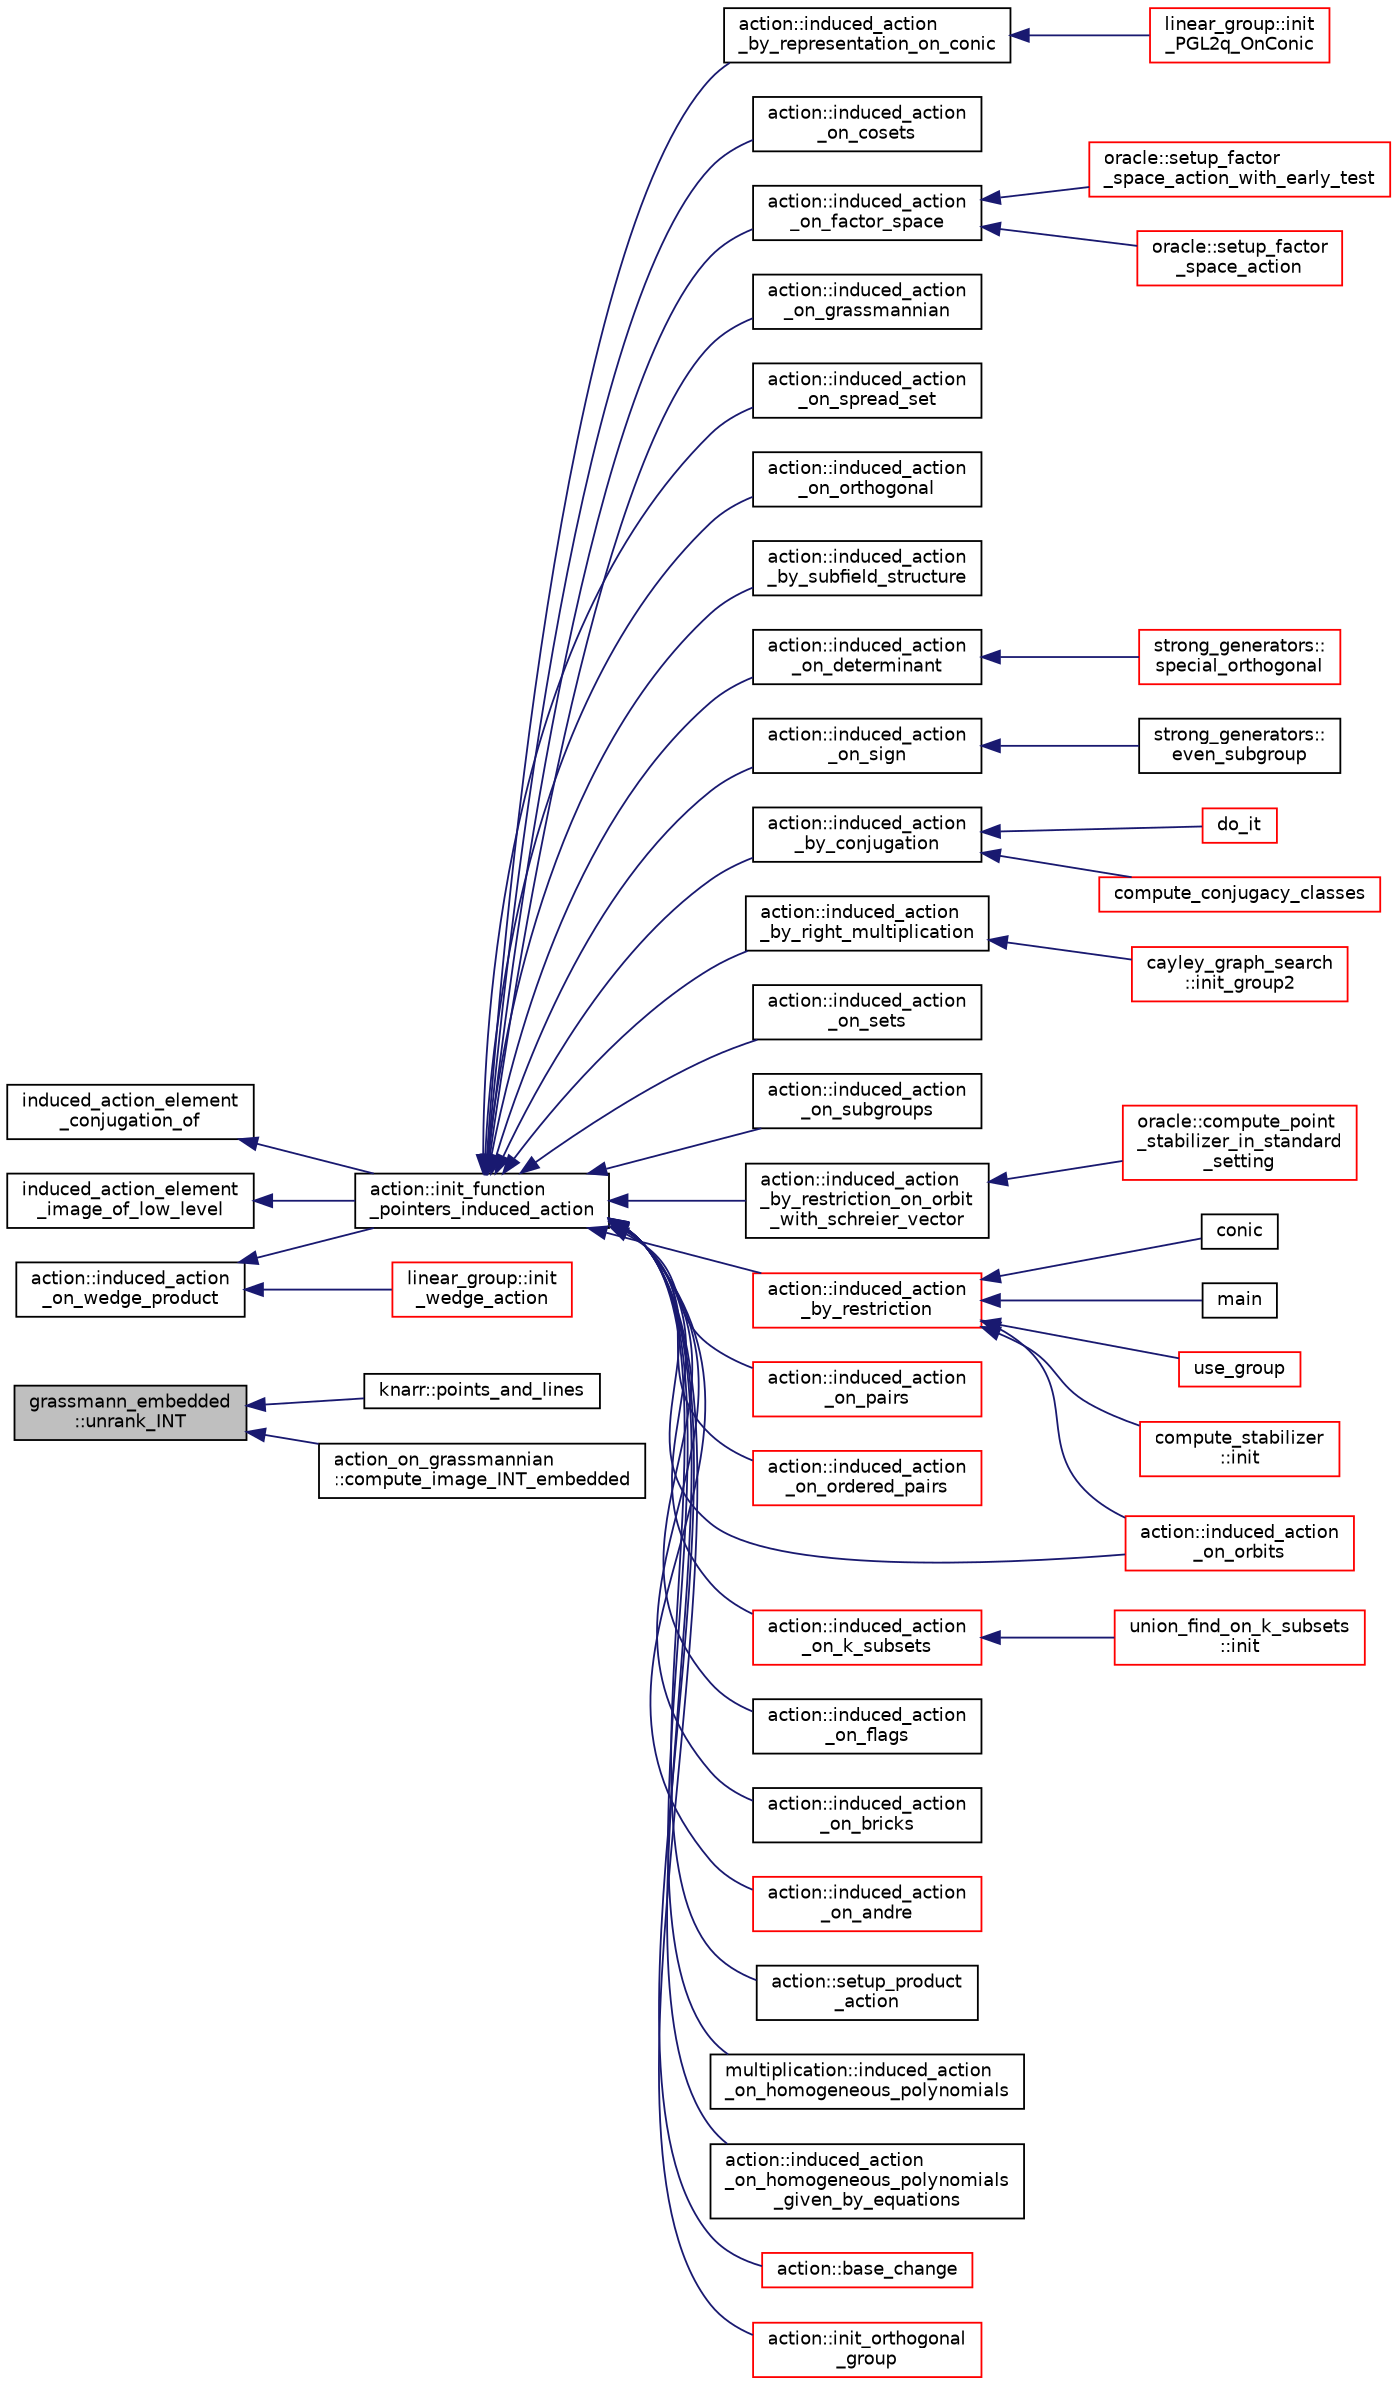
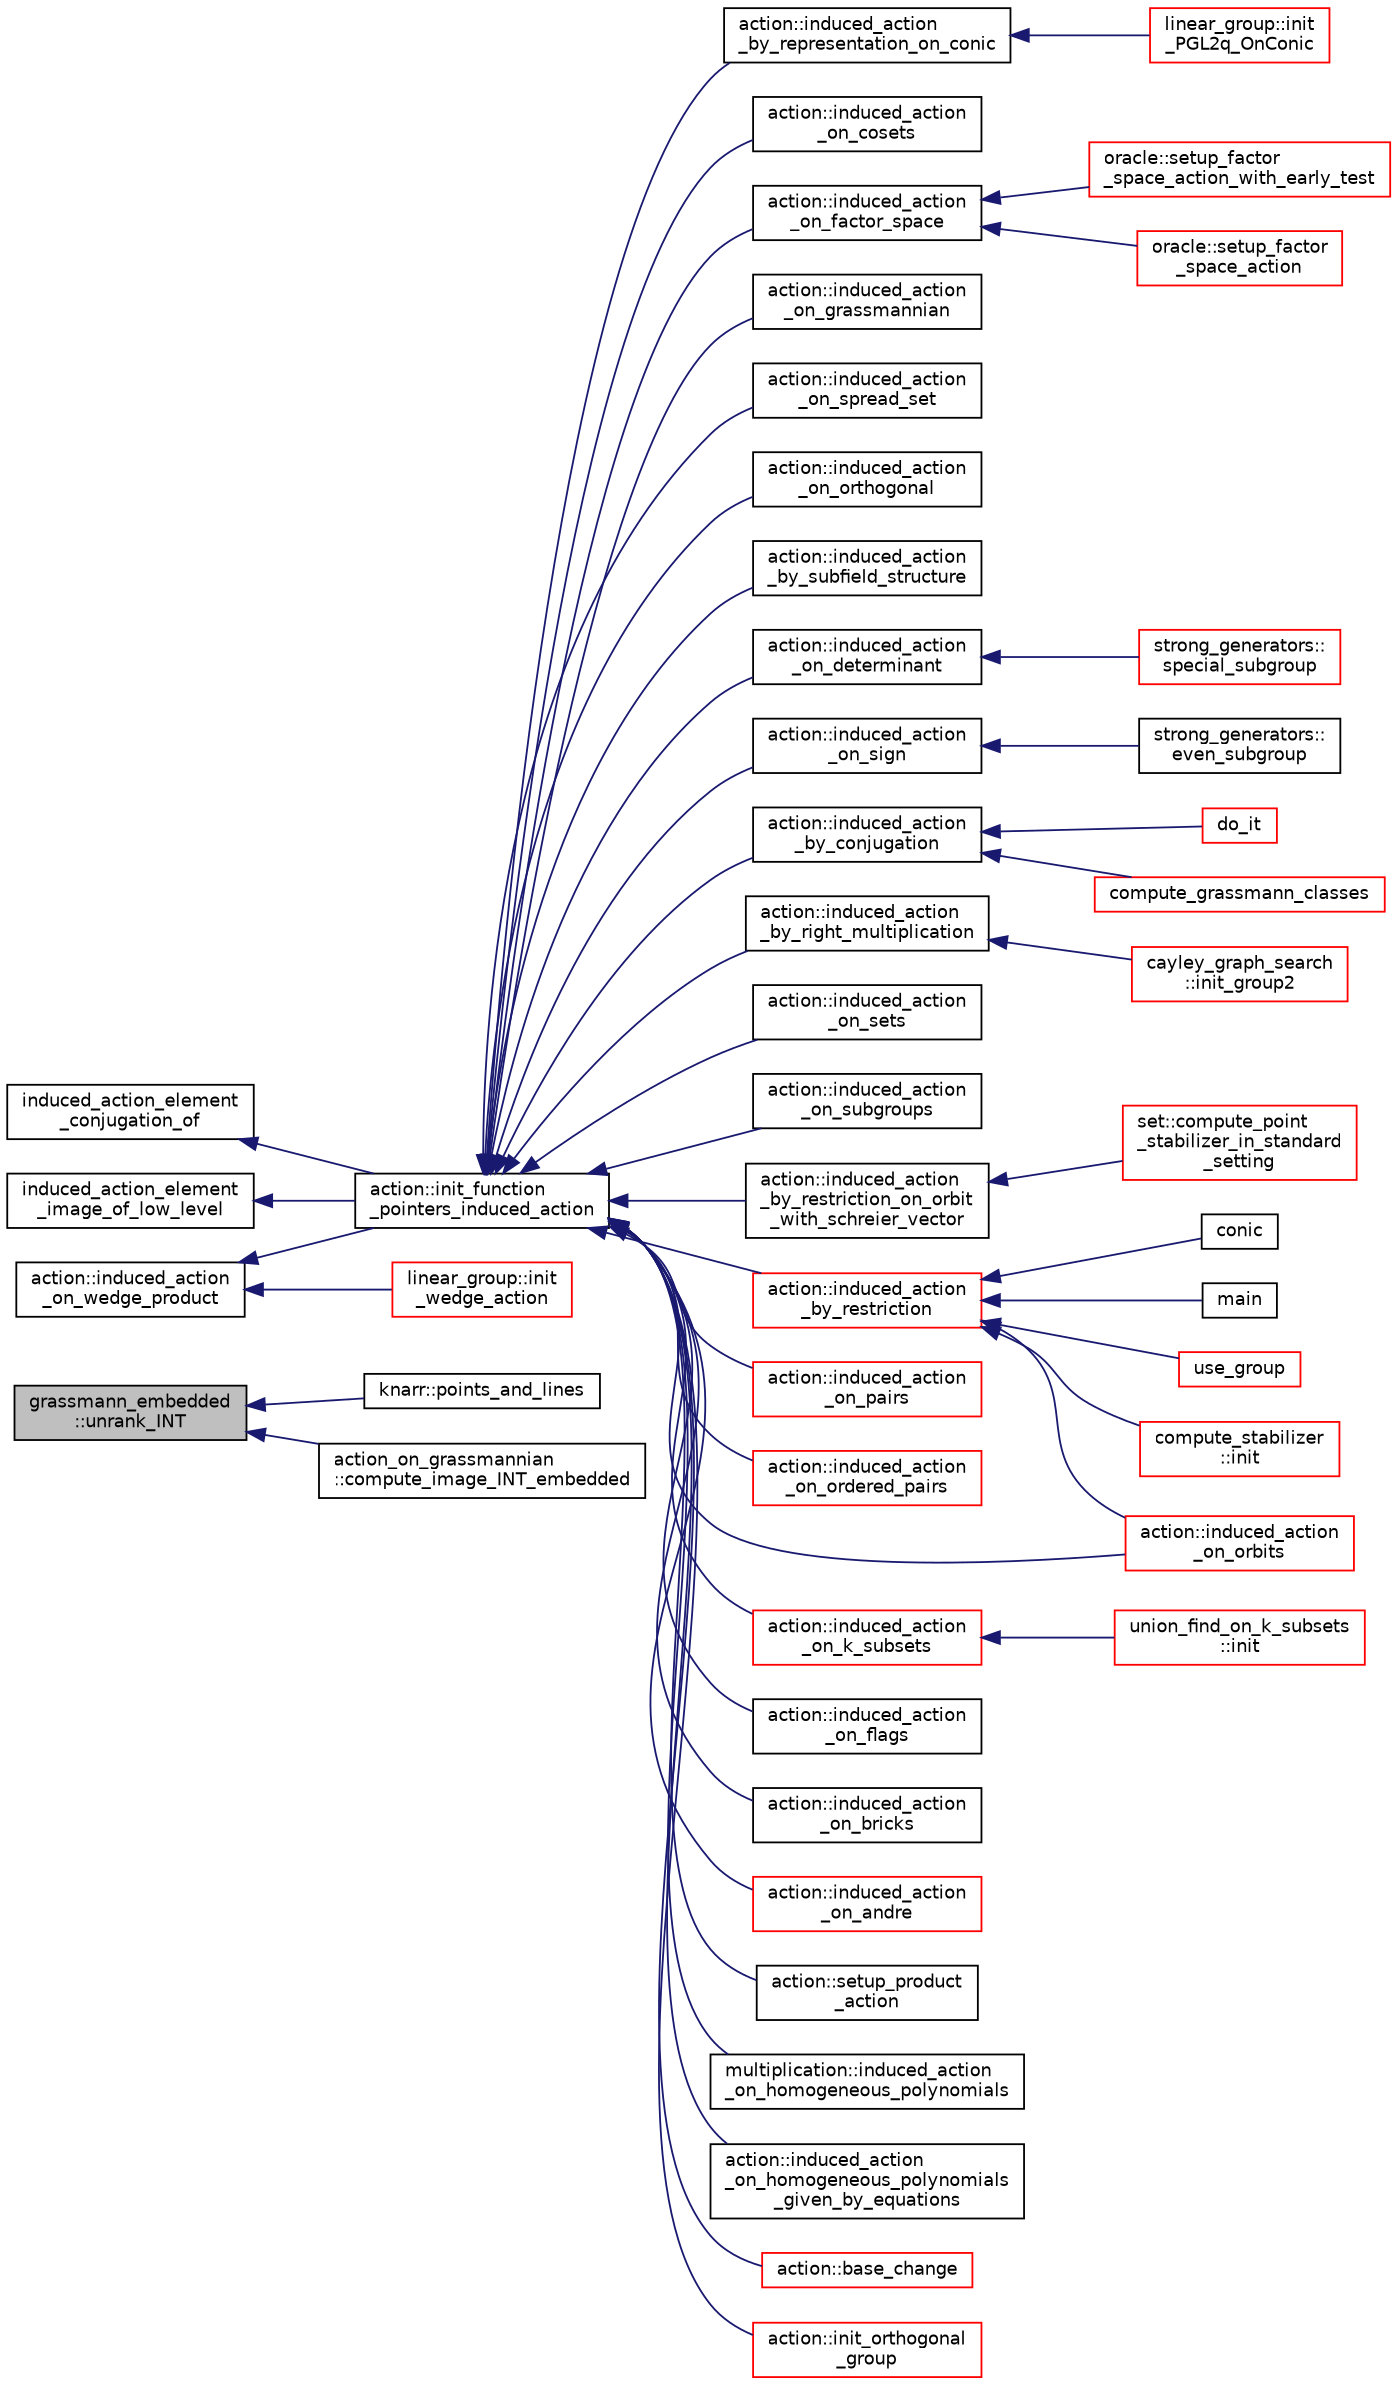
node "strong_generators:: special_orthogonal": label "strong_generators:: special_orthogonal" -> "strong_generators:: special_subgroup"
node "compute_conjugacy_classes": label "compute_conjugacy_classes" -> "compute_grassmann_classes"
node "oracle::compute_point _stabilizer_in_standard _setting": label "oracle::compute_point _stabilizer_in_standard _setting" -> "set::compute_point _stabilizer_in_standard _setting"
